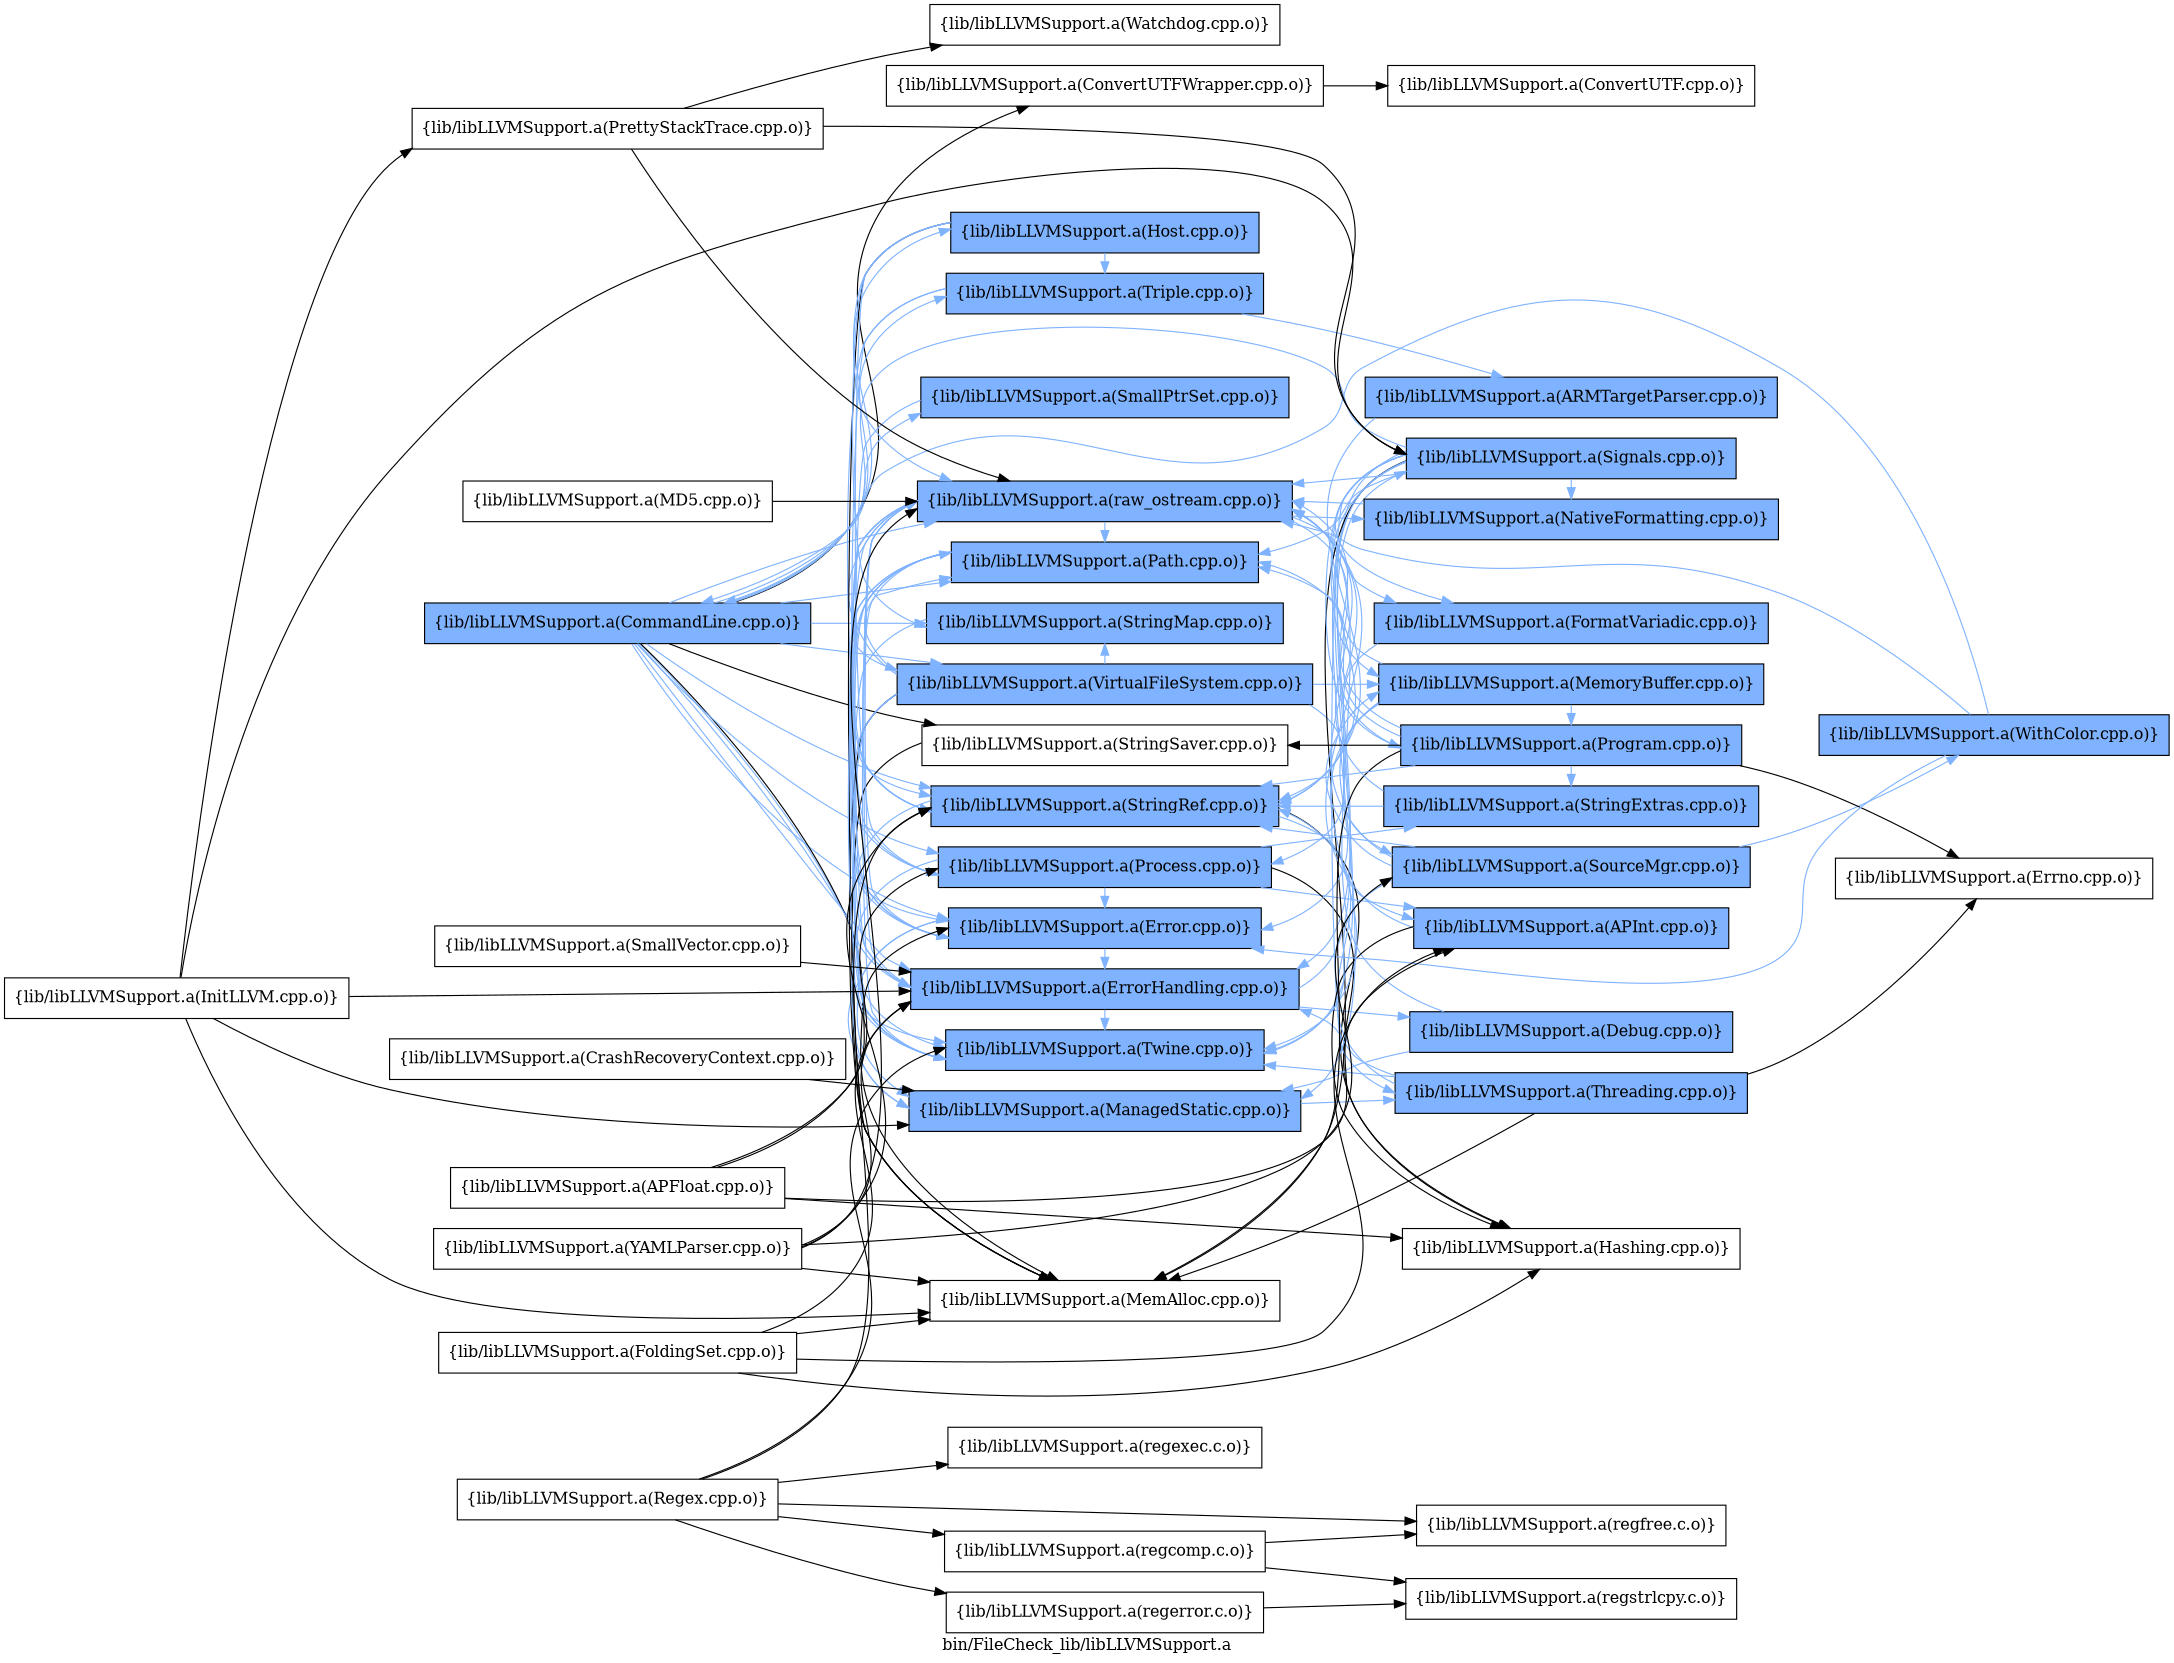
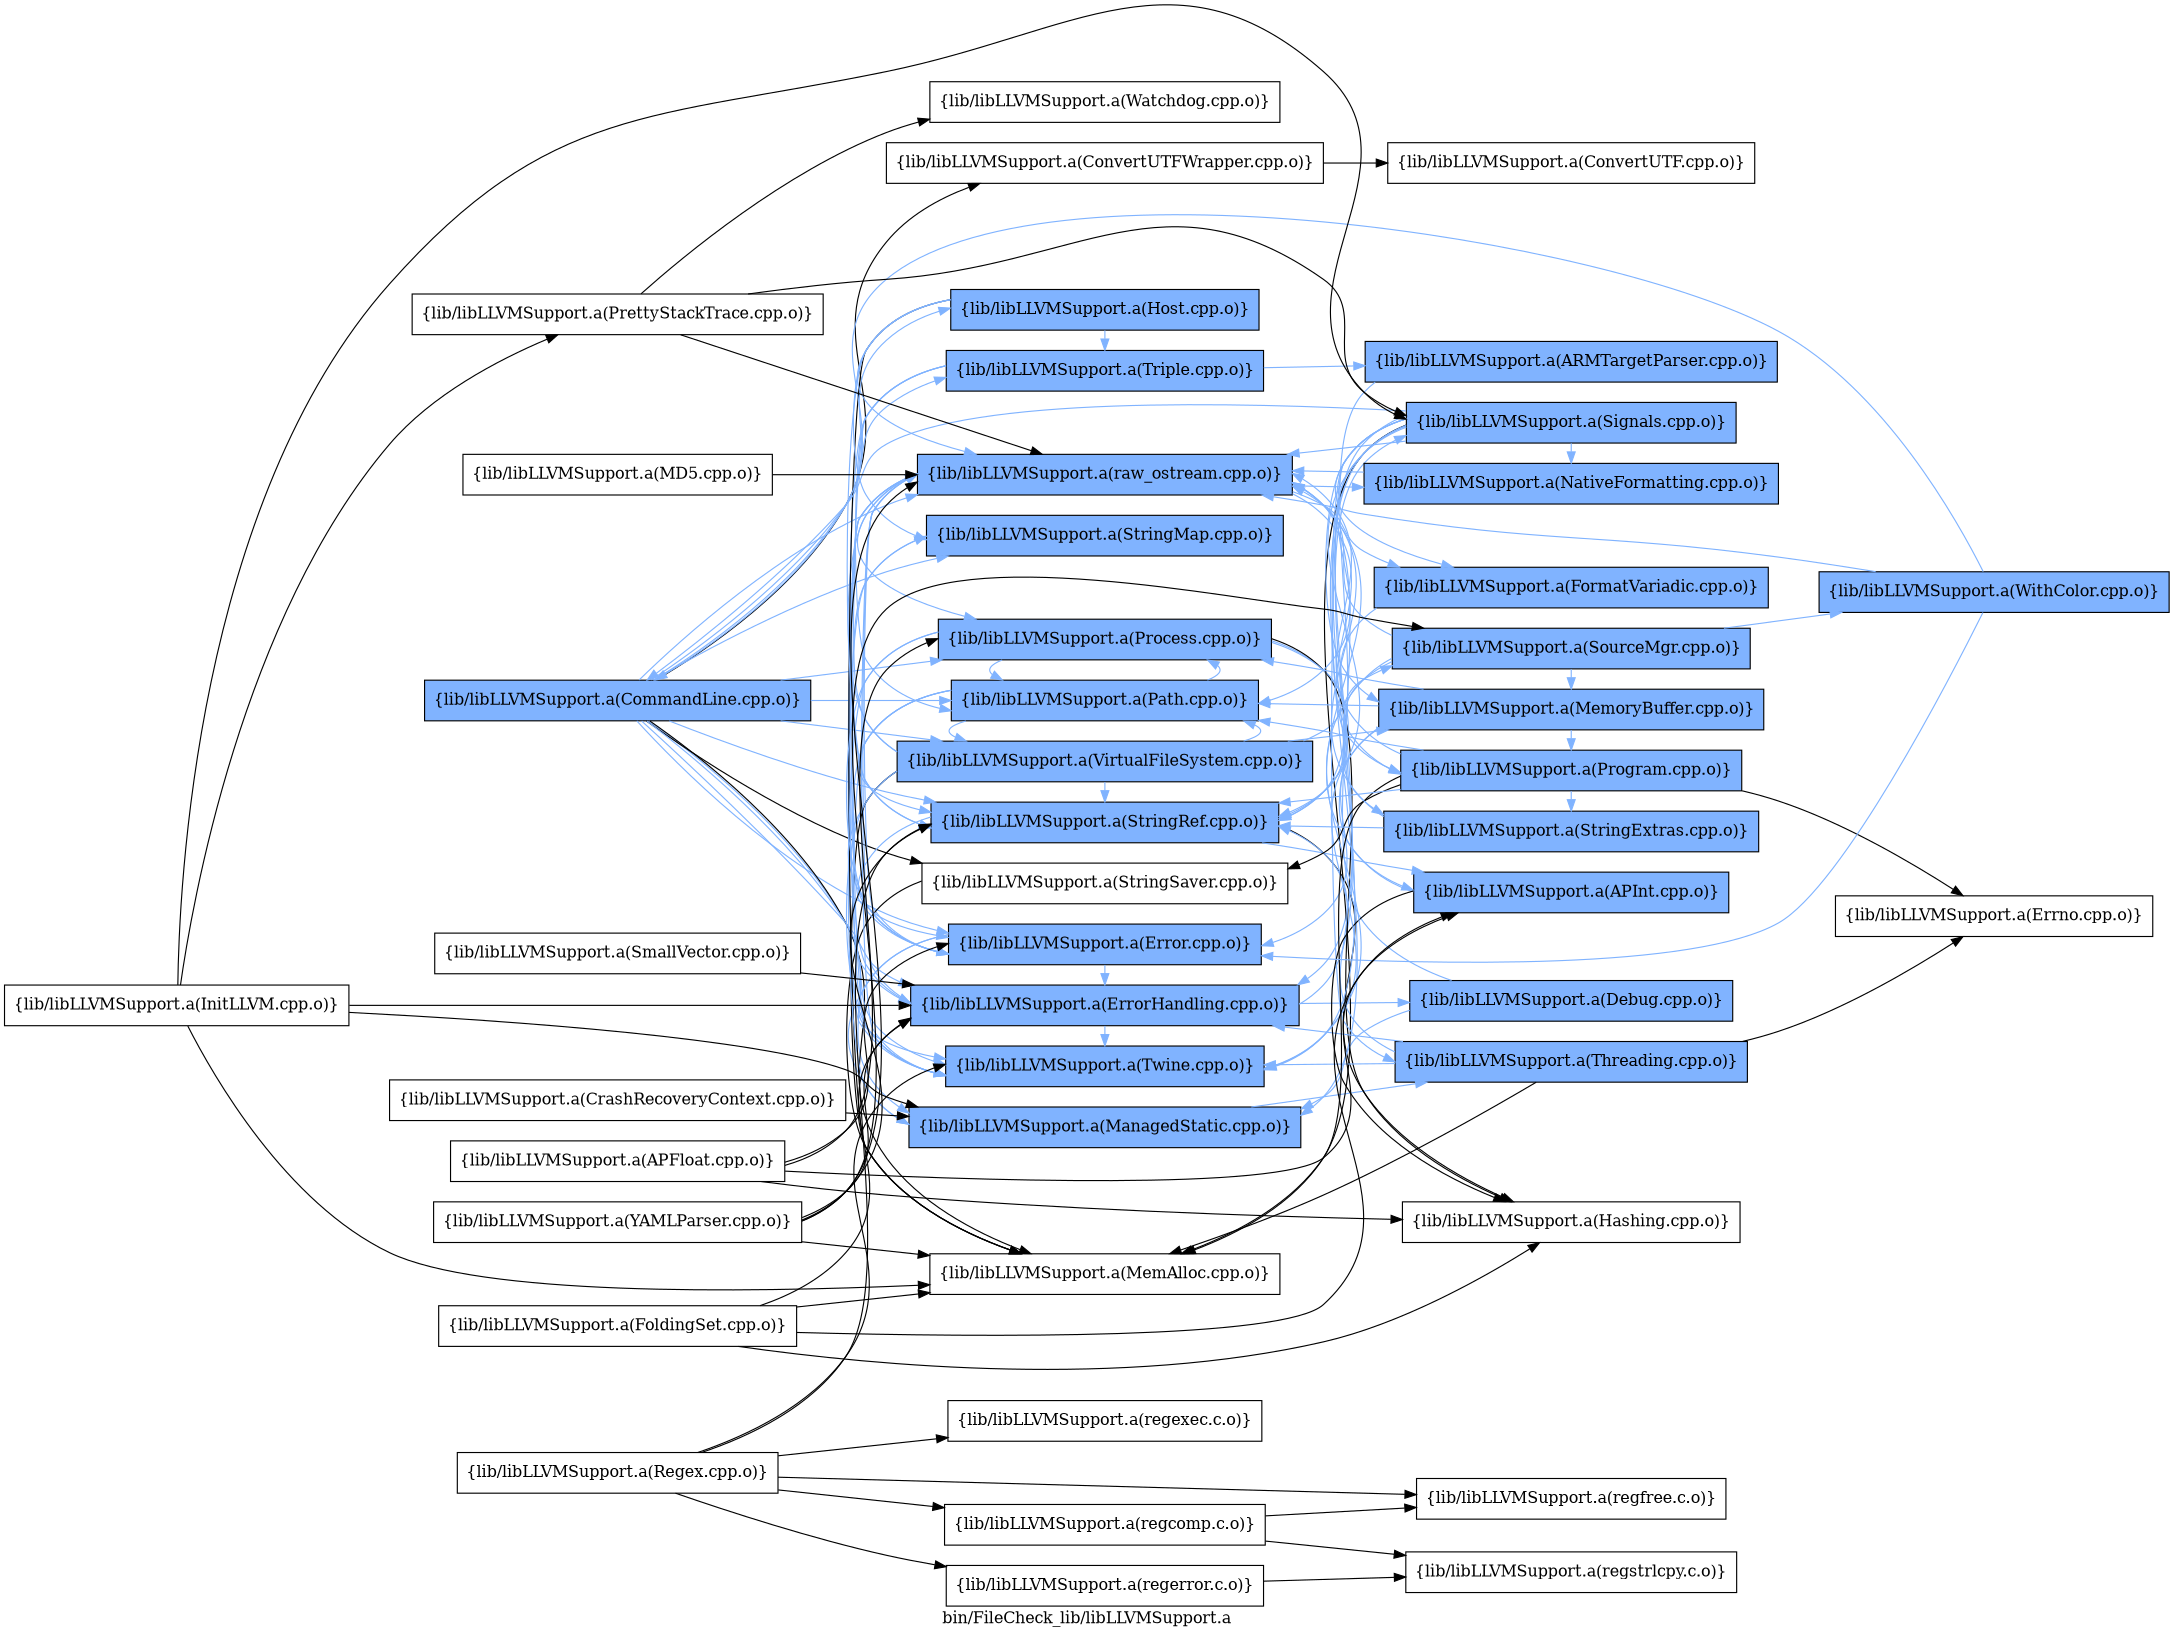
node "{lib/libLLVMSupport.a(SmallPtrSet.cpp.o)}": removed
edge "{lib/libLLVMSupport.a(raw_ostream.cpp.o)}" -> "{lib/libLLVMSupport.a(Path.cpp.o)}": now "{lib/libLLVMSupport.a(Triple.cpp.o)}" -> "{lib/libLLVMSupport.a(Path.cpp.o)}"
